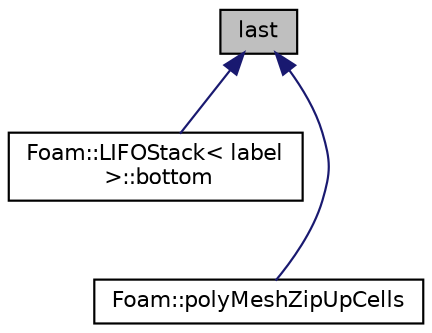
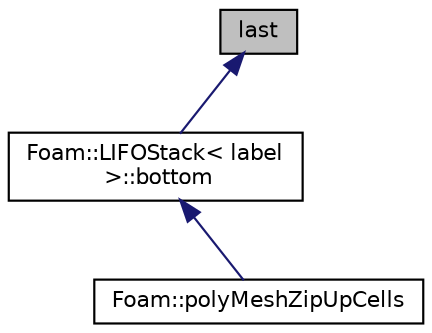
edge "Foam::polyMeshZipUpCells" -> "last": now "Foam::polyMeshZipUpCells" -> "Foam::LIFOStack< label >::bottom"
